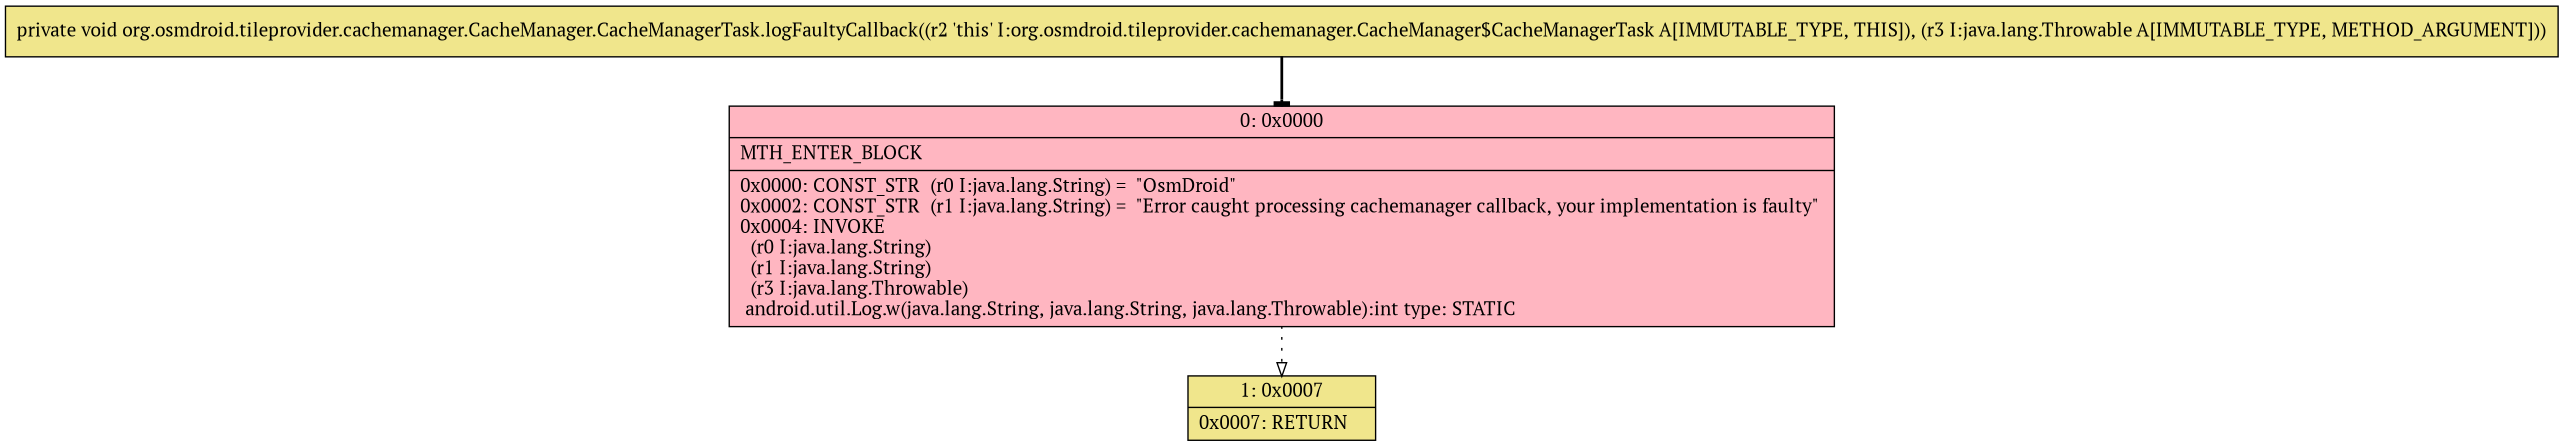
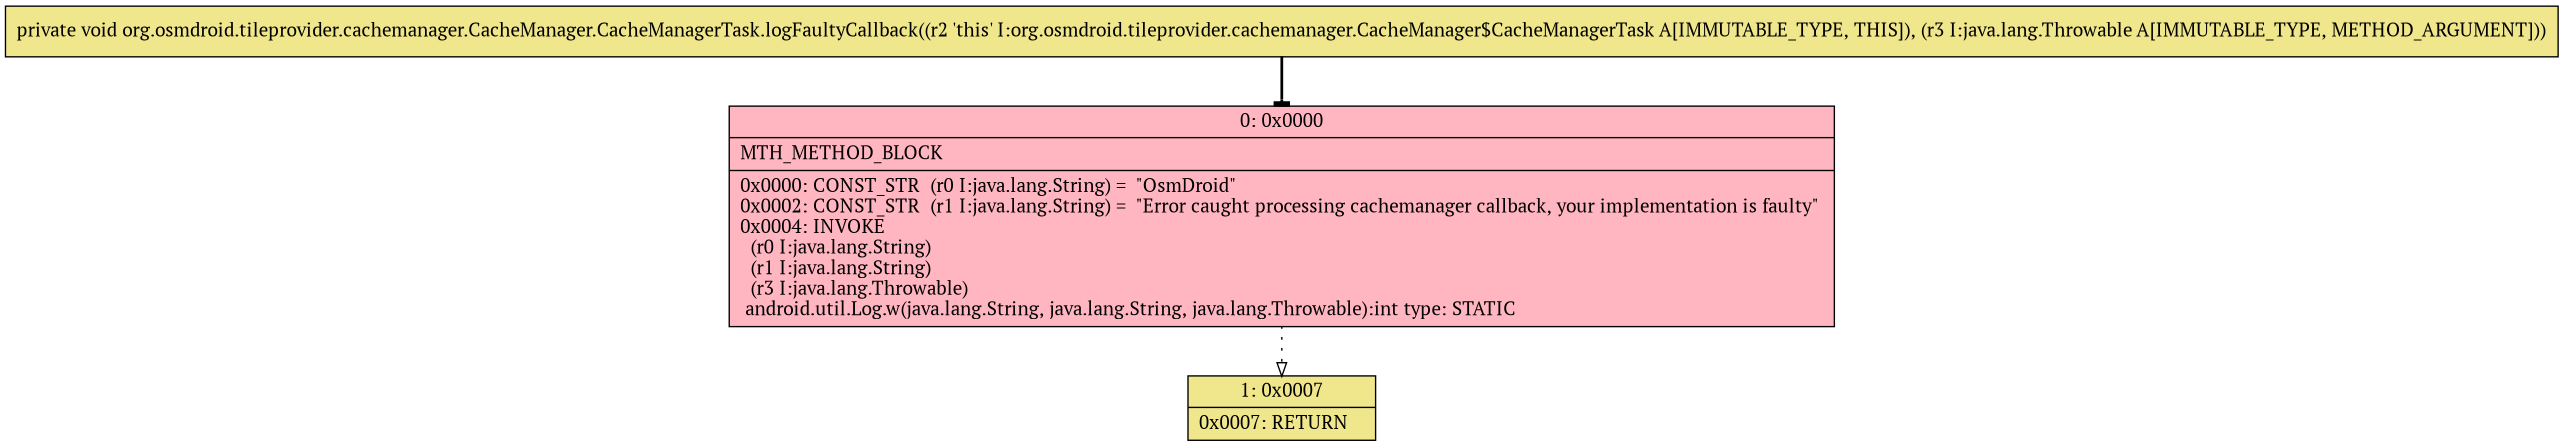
node "0: 0x0000": text "MTH_ENTER_BLOCK" -> "MTH_METHOD_BLOCK"
